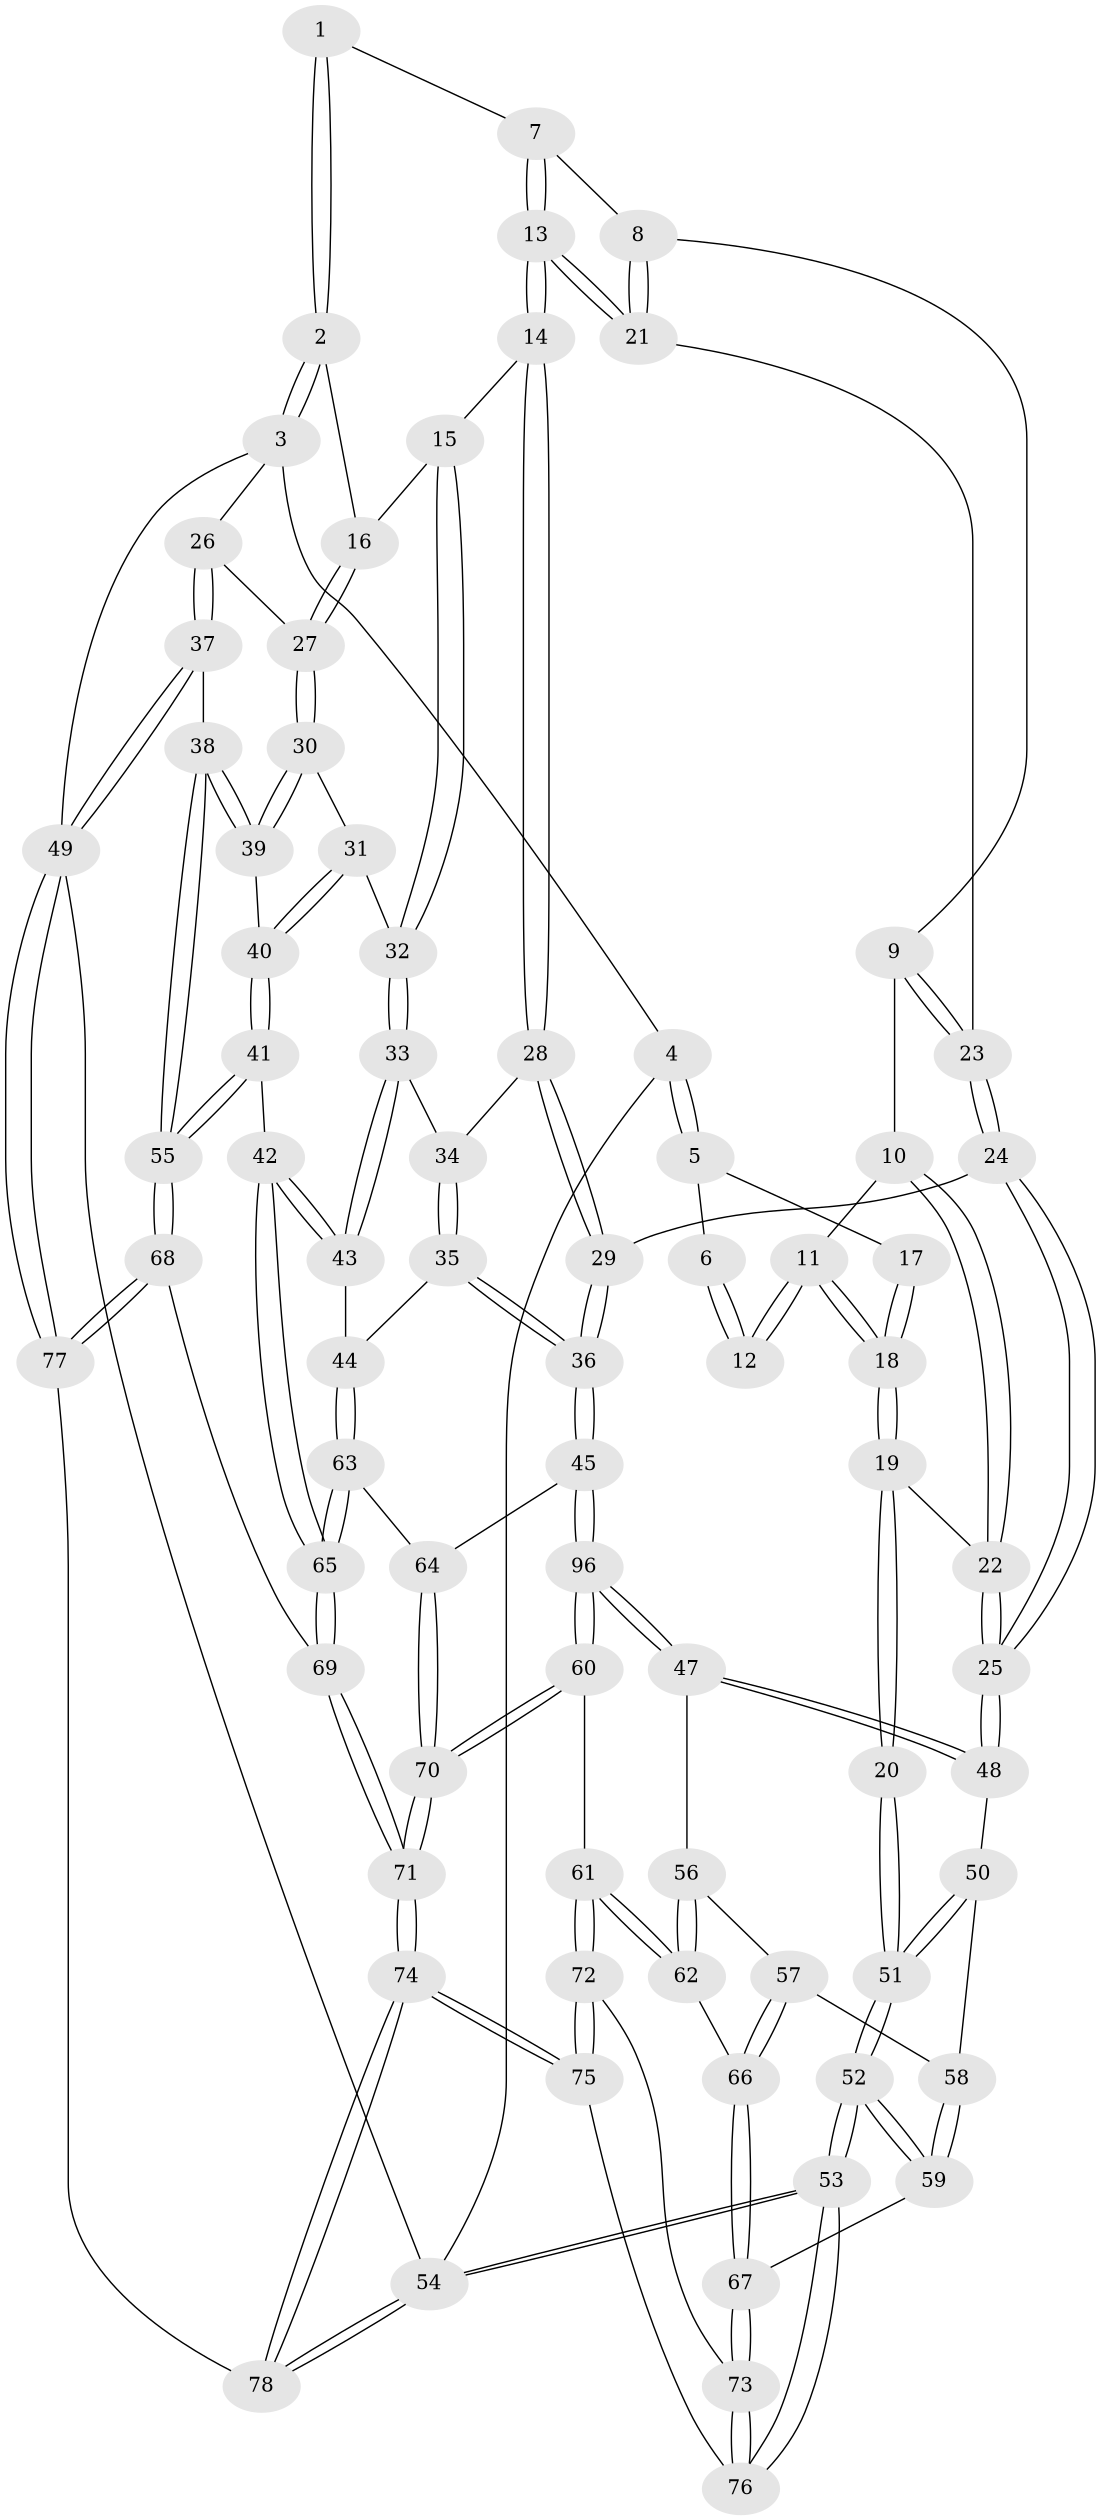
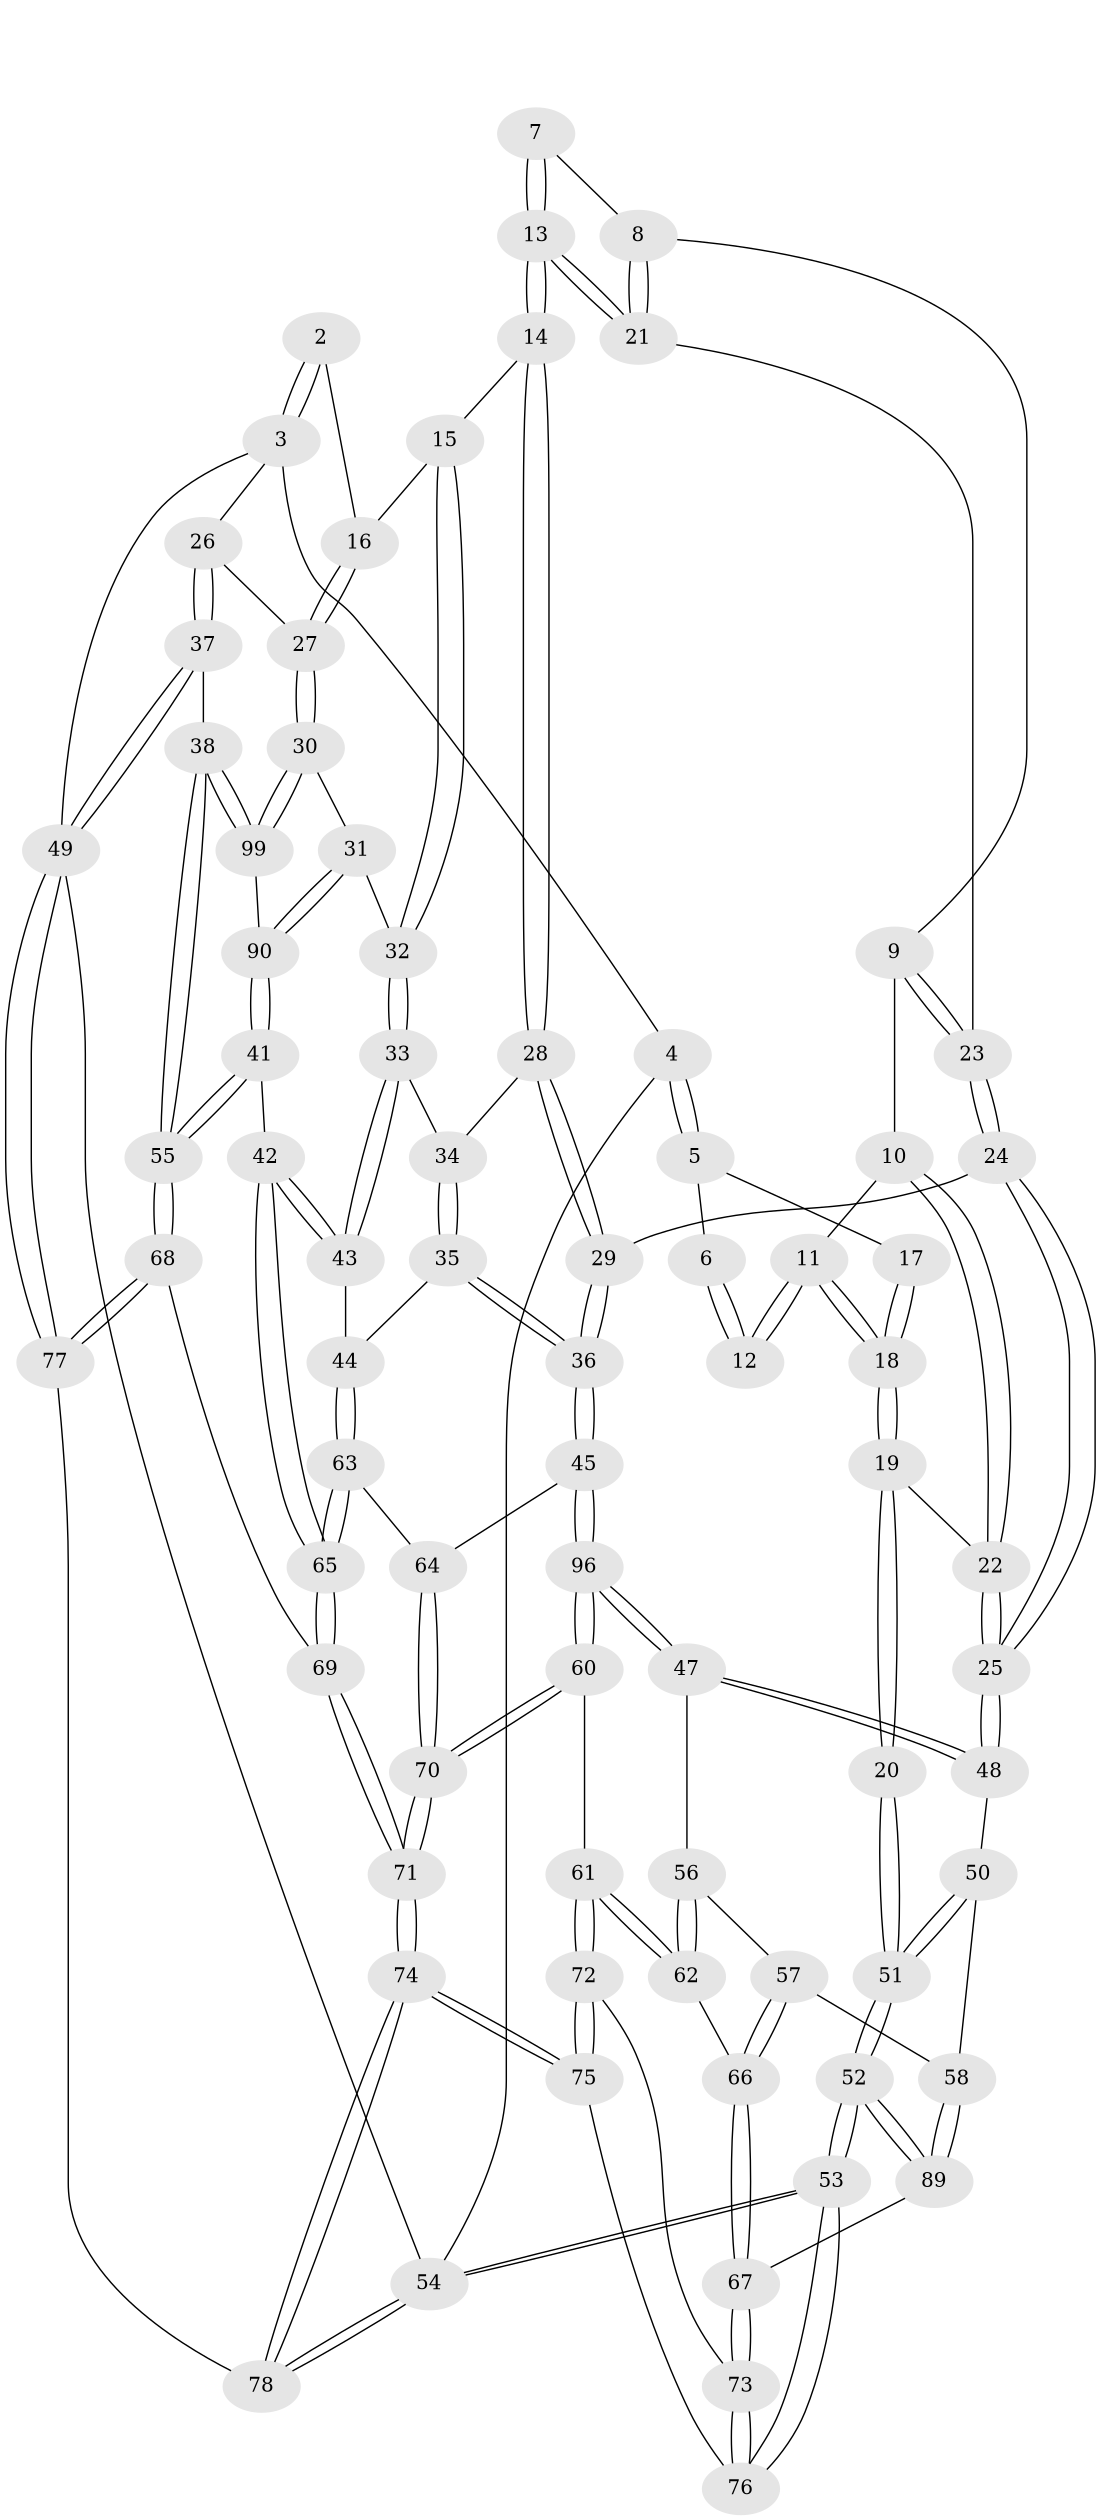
node "1": removed
node "39": label "39" -> "99"
node "40": label "40" -> "90"
node "59": label "59" -> "89"
